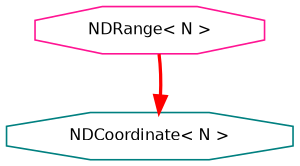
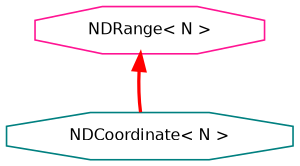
edge "NDRange< N >" -> "NDCoordinate< N >": reversed
